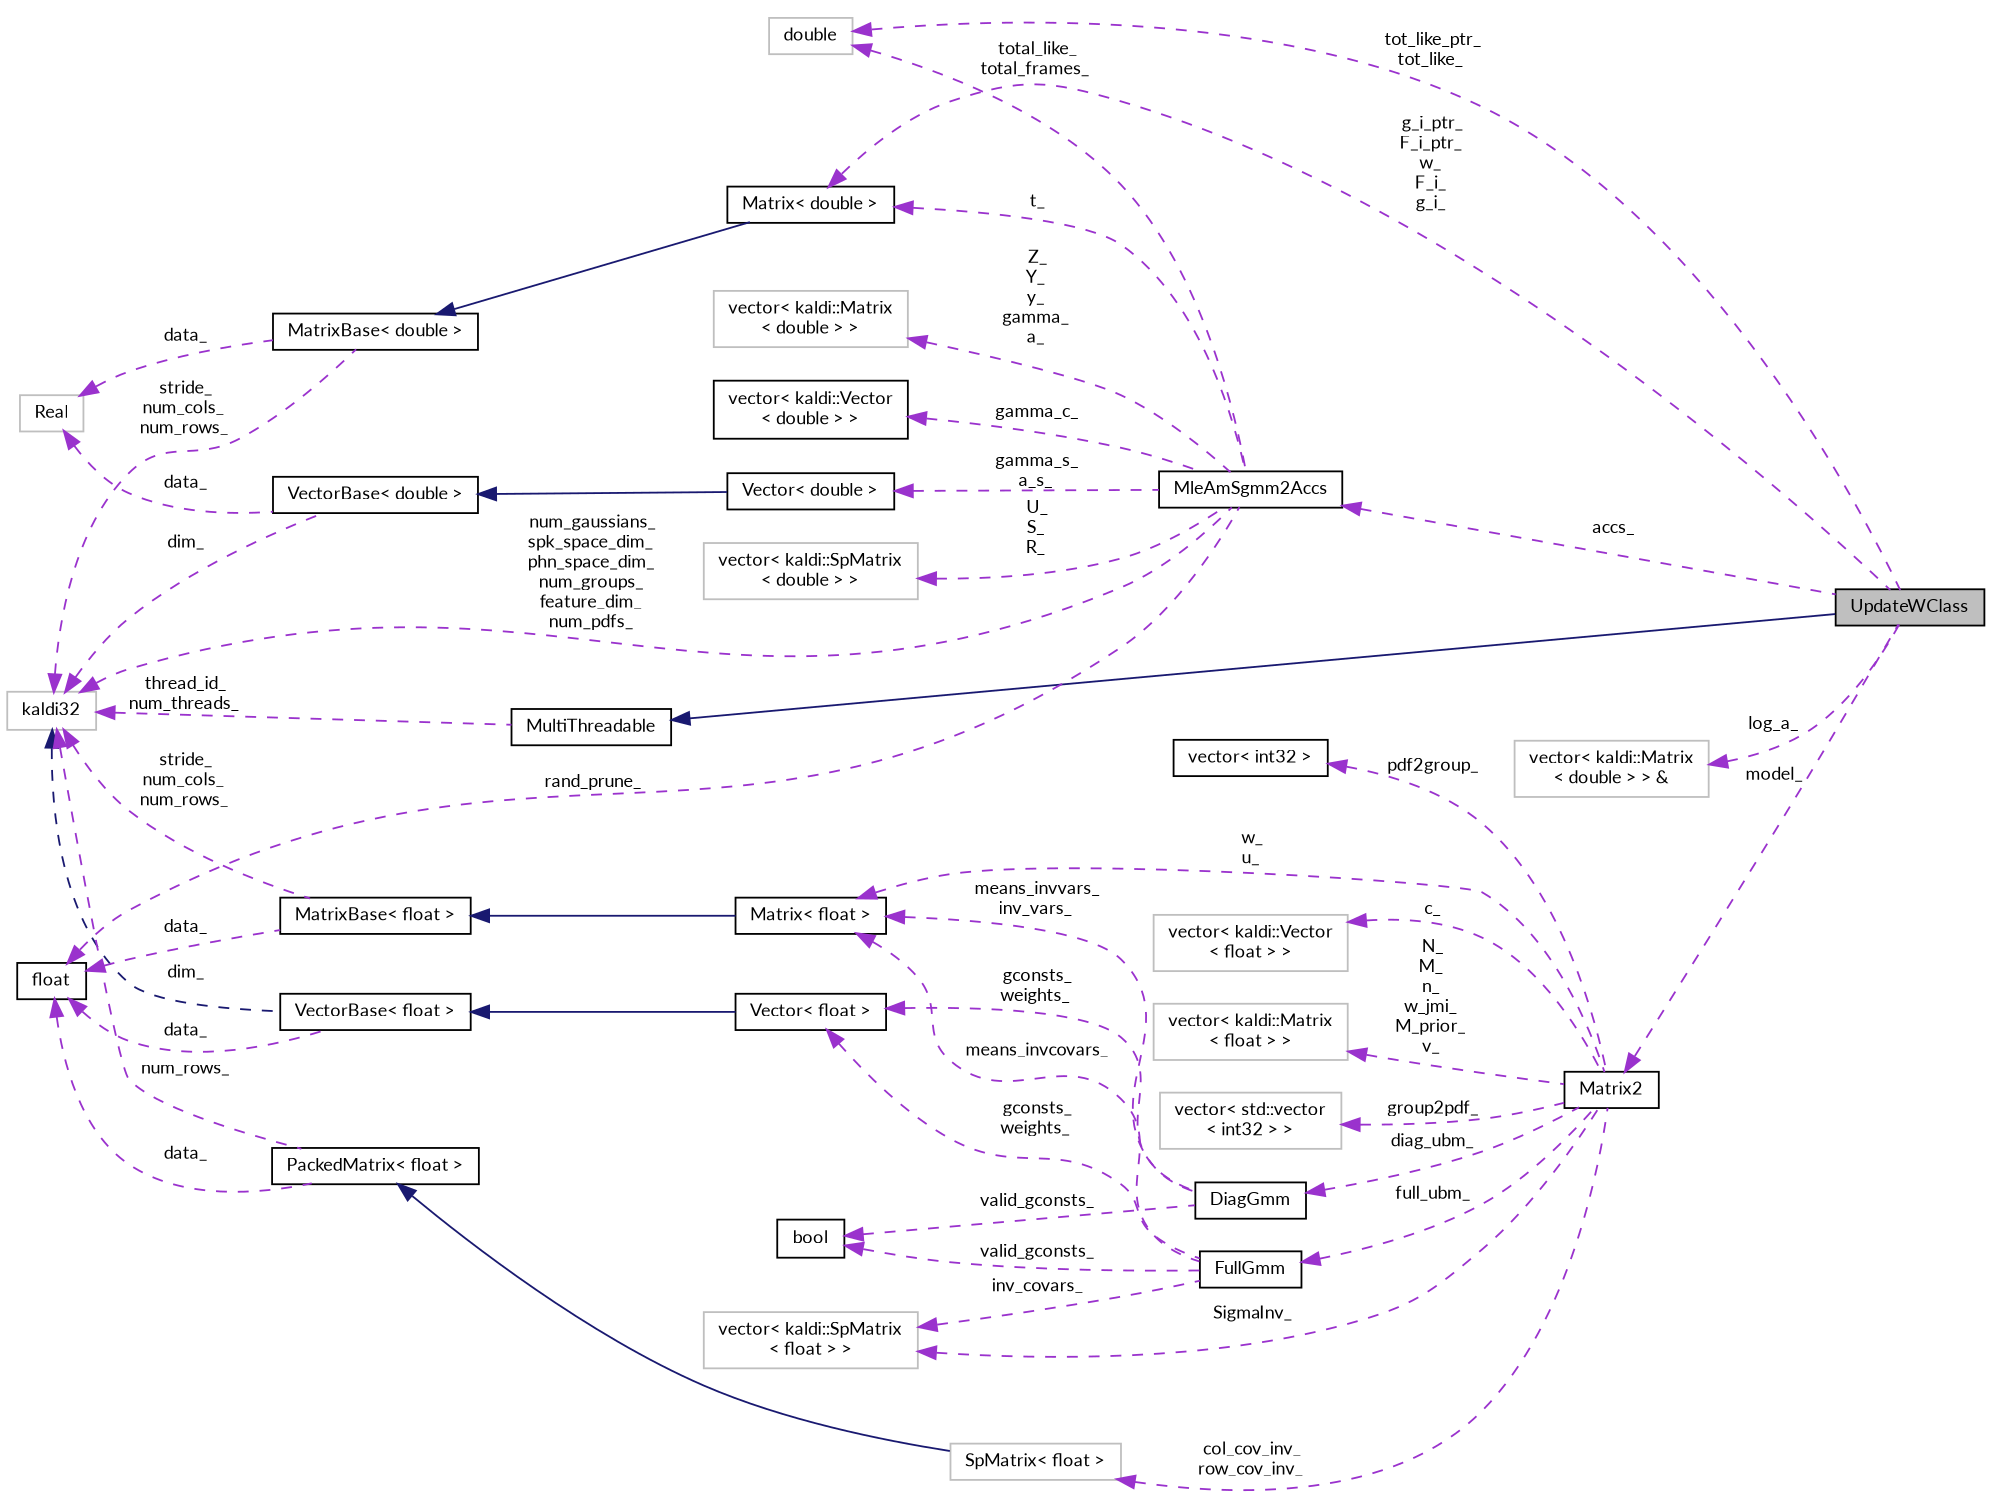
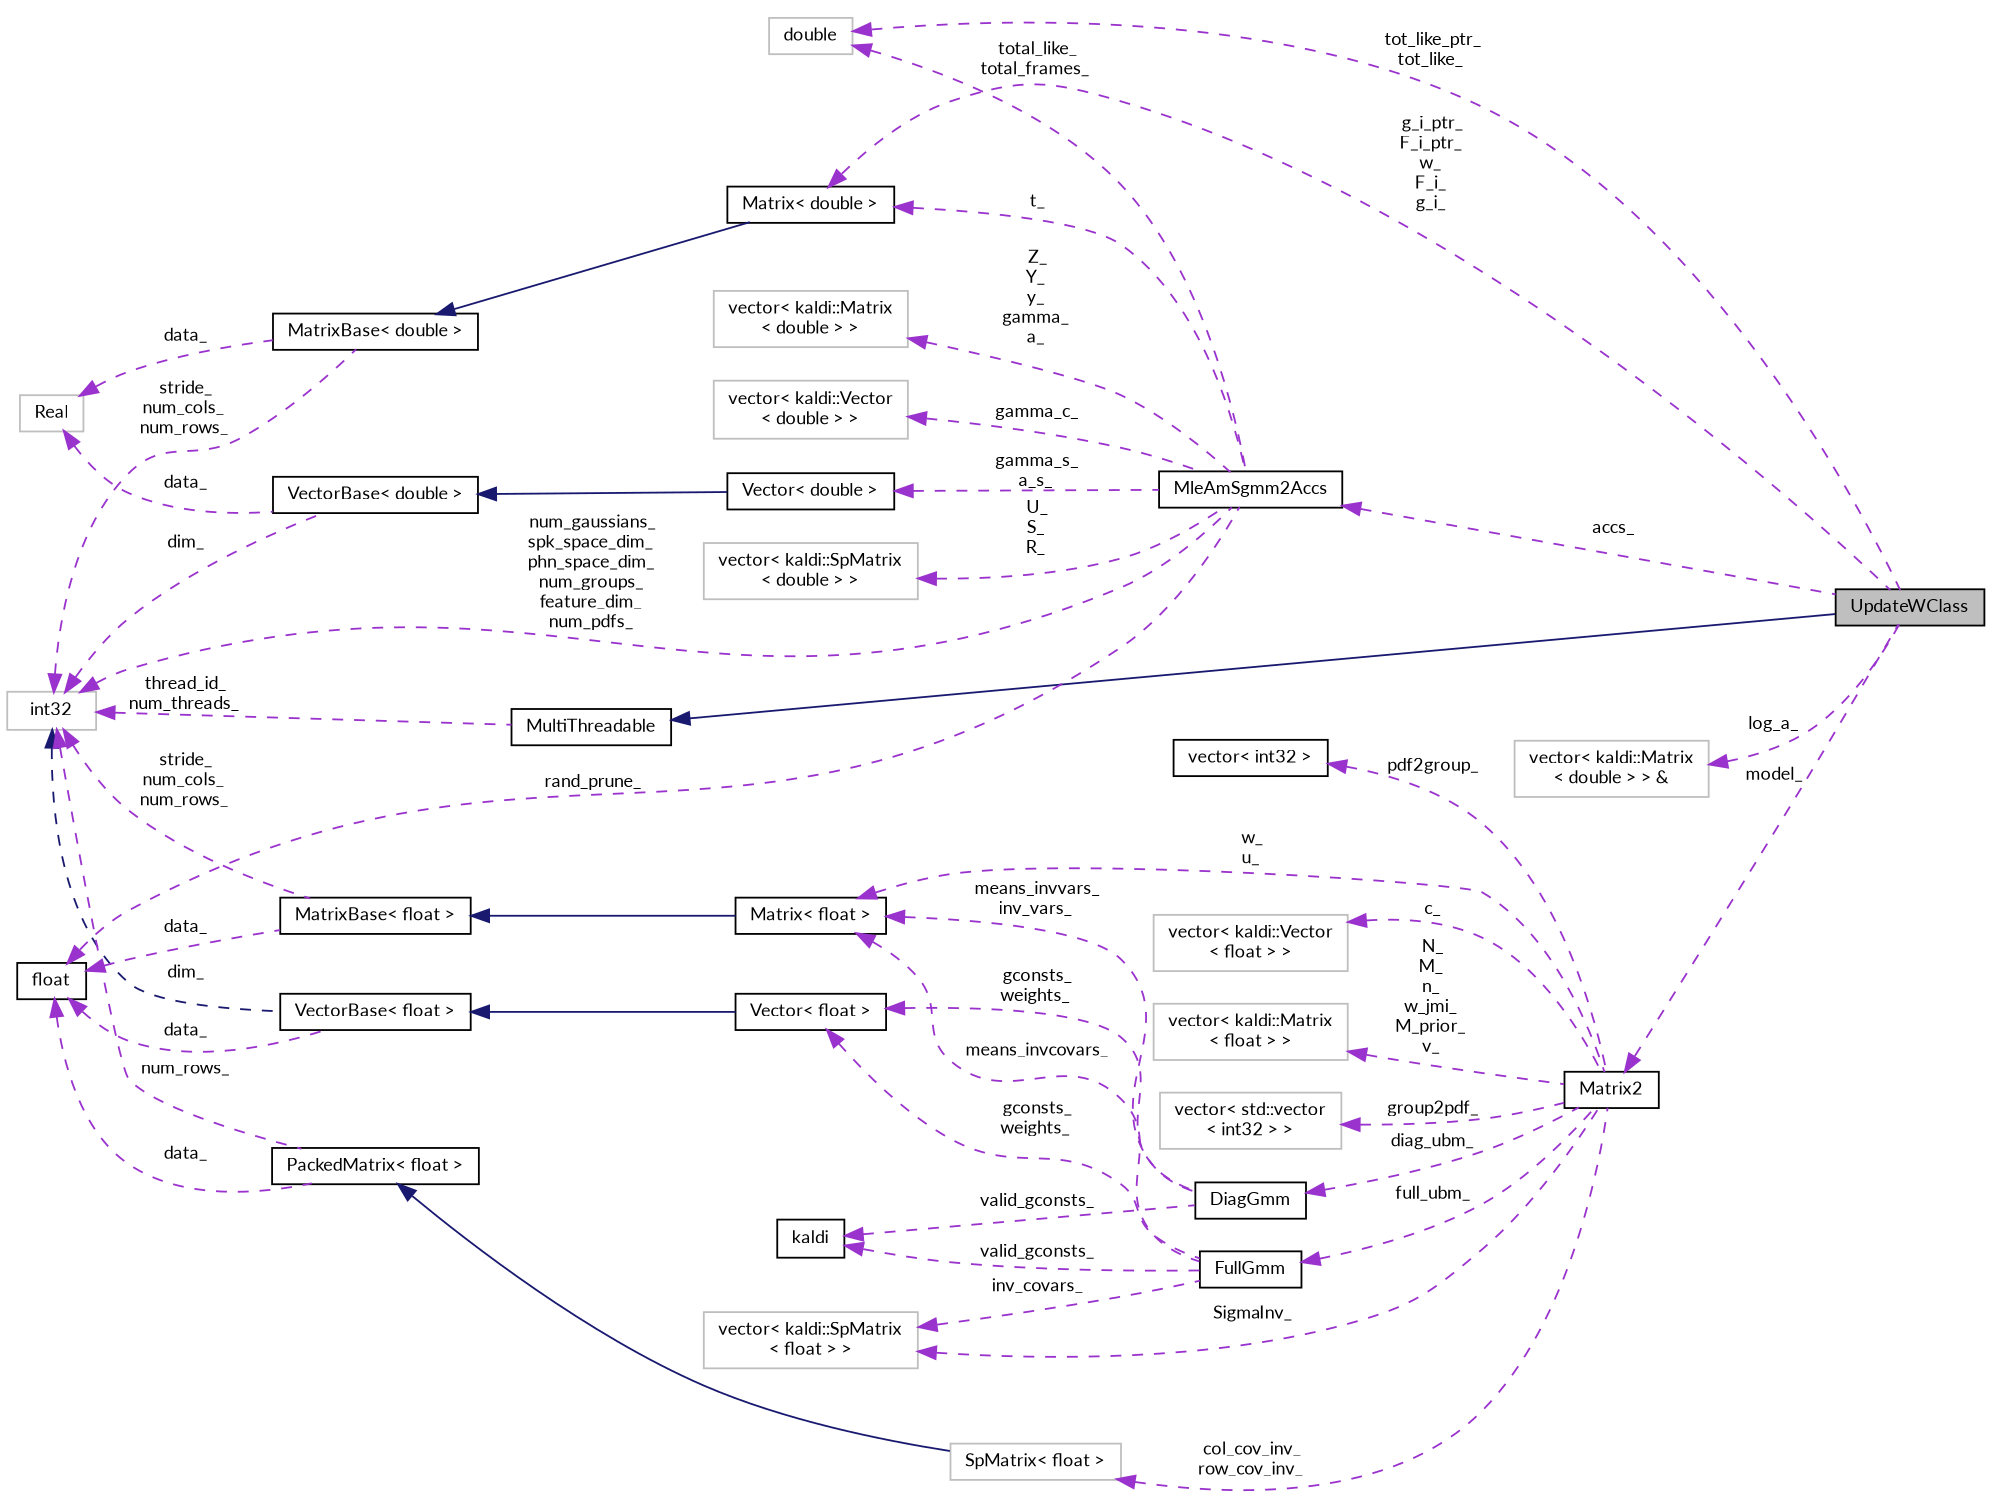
node "vector< kaldi::Vector < double > >": color black -> grey75
node "kaldi32": label "kaldi32" -> "int32"
node "bool": label "bool" -> "kaldi"
